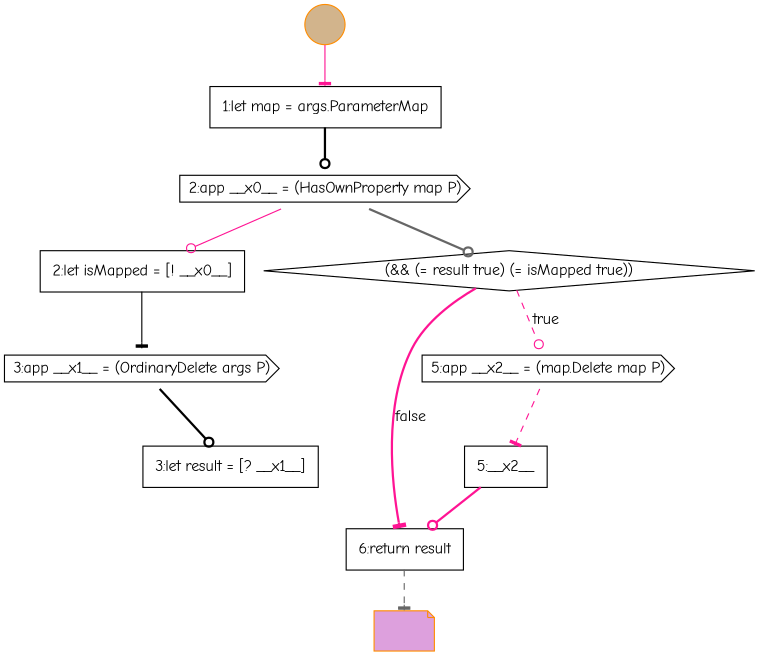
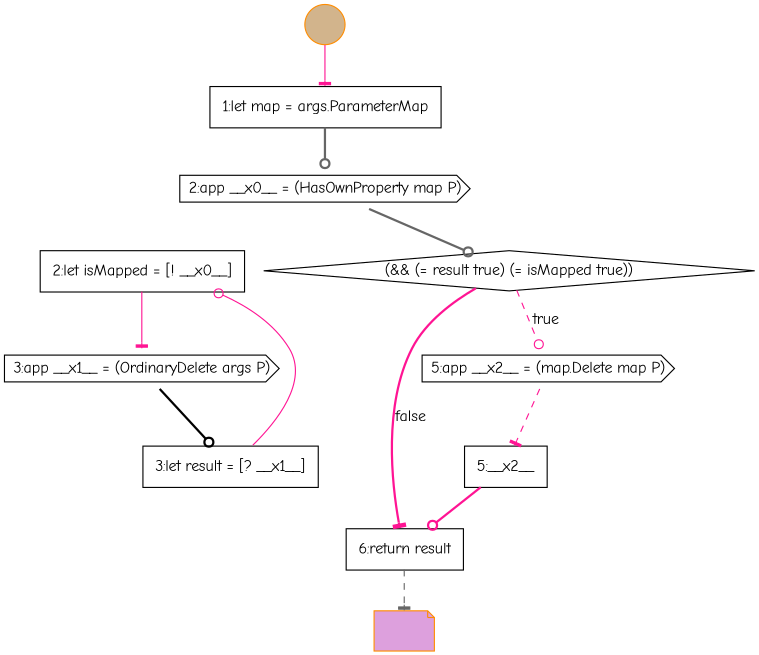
edge "1:let map = args.ParameterMap" -> "2:app __x0__ = (HasOwnProperty map P)": color black -> gray40
edge "2:app __x0__ = (HasOwnProperty map P)" -> "2:let isMapped = [! __x0__]": now "3:let result = [? __x1__]" -> "2:let isMapped = [! __x0__]"
edge "2:let isMapped = [! __x0__]" -> "3:app __x1__ = (OrdinaryDelete args P)": color black -> deeppink
